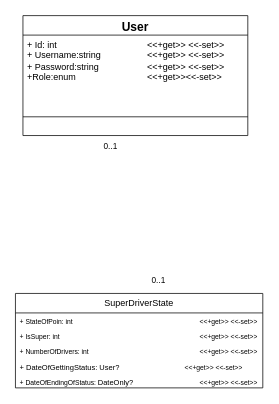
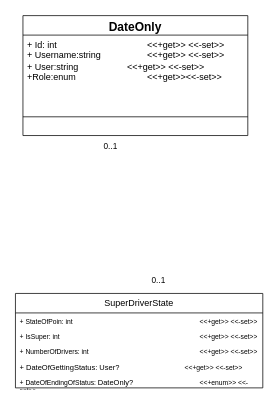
node "User": label "User" -> "DateOnly"
node "+ Id: int <<+get>> <<-set>> + Username:string <<+get>> <<-set>> + Password:string <<+get>> <<-set>> +Role:enum <<+get>><<-set>>": label "+ Id: int <<+get>> <<-set>> + Username:string <<+get>> <<-set>> + Password:string <<+get>> <<-set>> +Role:enum <<+get>><<-set>>" -> "+ Id: int <<+get>> <<-set>> + Username:string <<+get>> <<-set>> + User:string <<+get>> <<-set>> +Role:enum <<+get>><<-set>>"
node "+ DateOfEndingOfStatus: DateOnly? <<+get>> <<-set>>": label "+ DateOfEndingOfStatus: DateOnly? <<+get>> <<-set>>" -> "+ DateOfEndingOfStatus: DateOnly? <<+enum>> <<-set>>"
